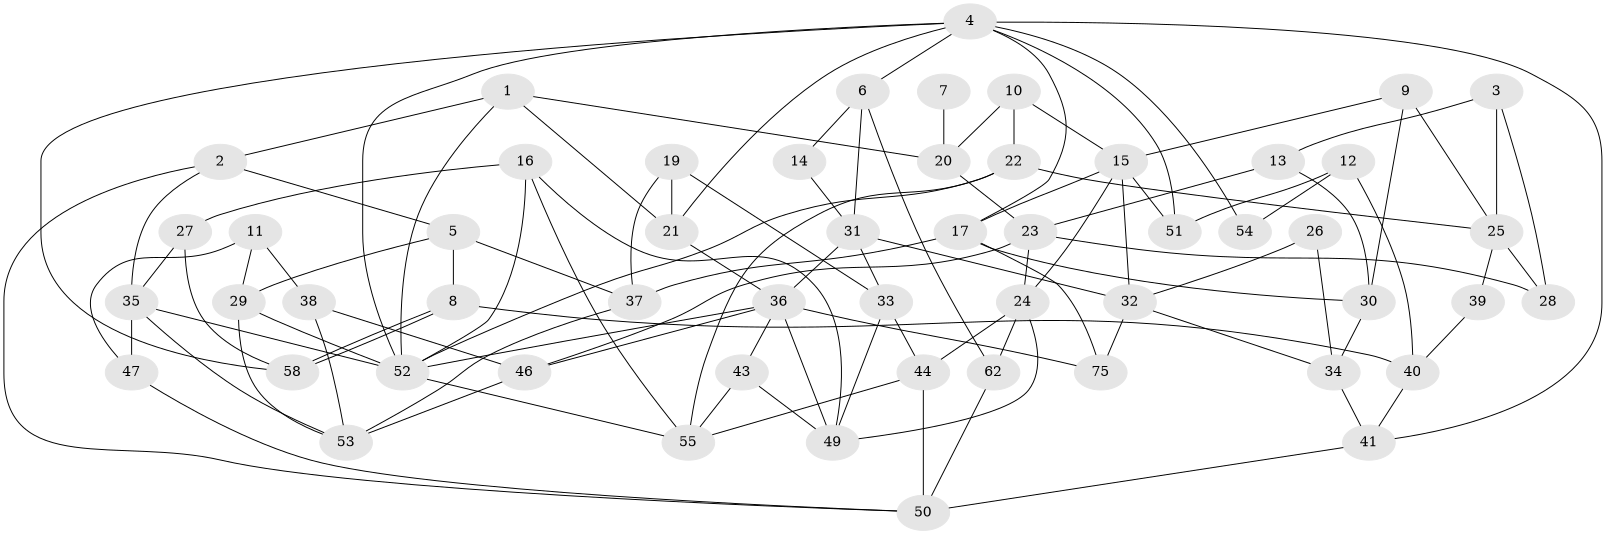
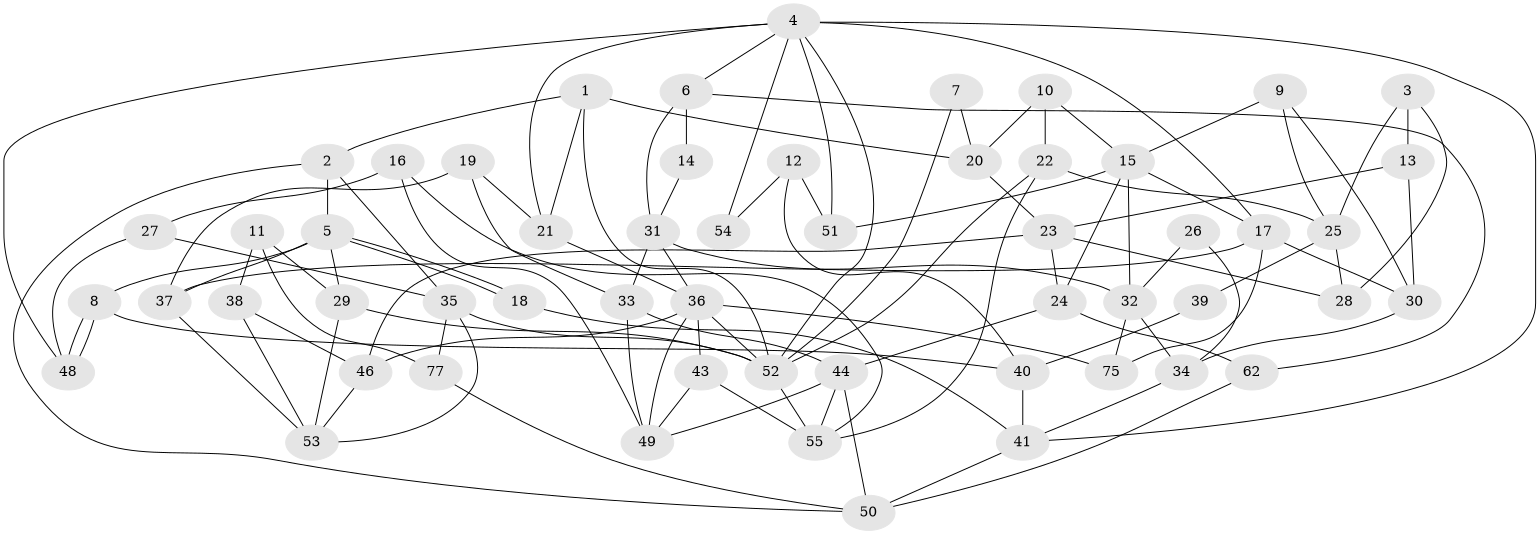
edge "16" -- "52": now "7" -- "52"
node "18": added
node "47": label "47" -> "77"
node "58": label "58" -> "48"
edge "24" -- "49": now "44" -- "49"
